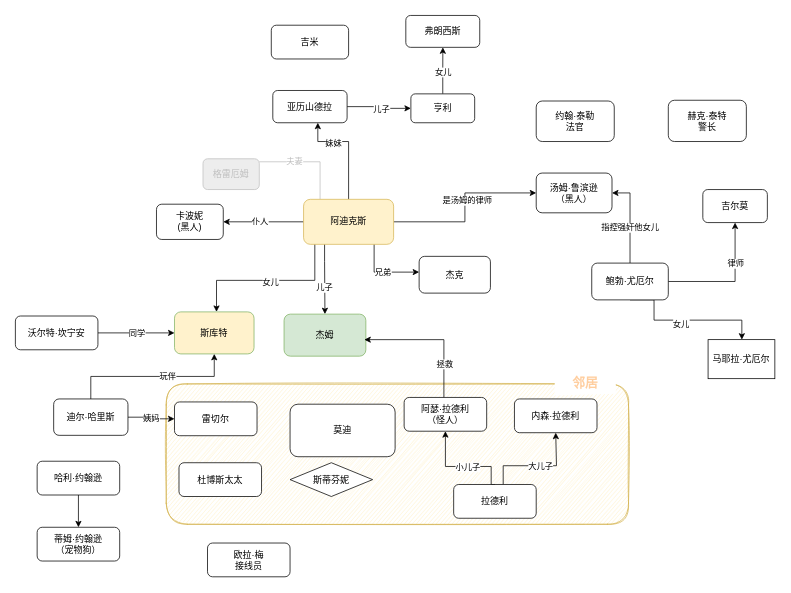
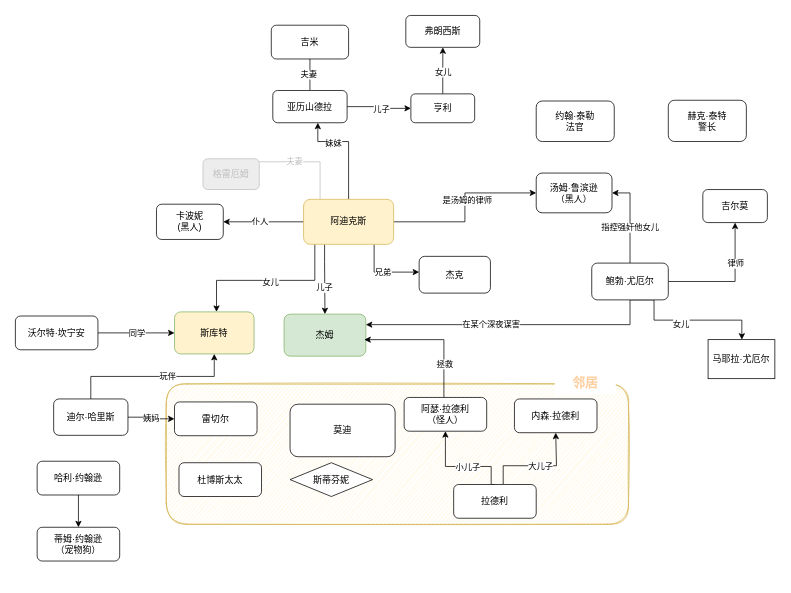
edge "吉米" -- "亚历山德拉": added, label "夫妻"
edge "鲍勃·尤厄尔" -> "杰姆": added, label "在某个深夜谋害"
node "欧拉·梅 接线员": removed
